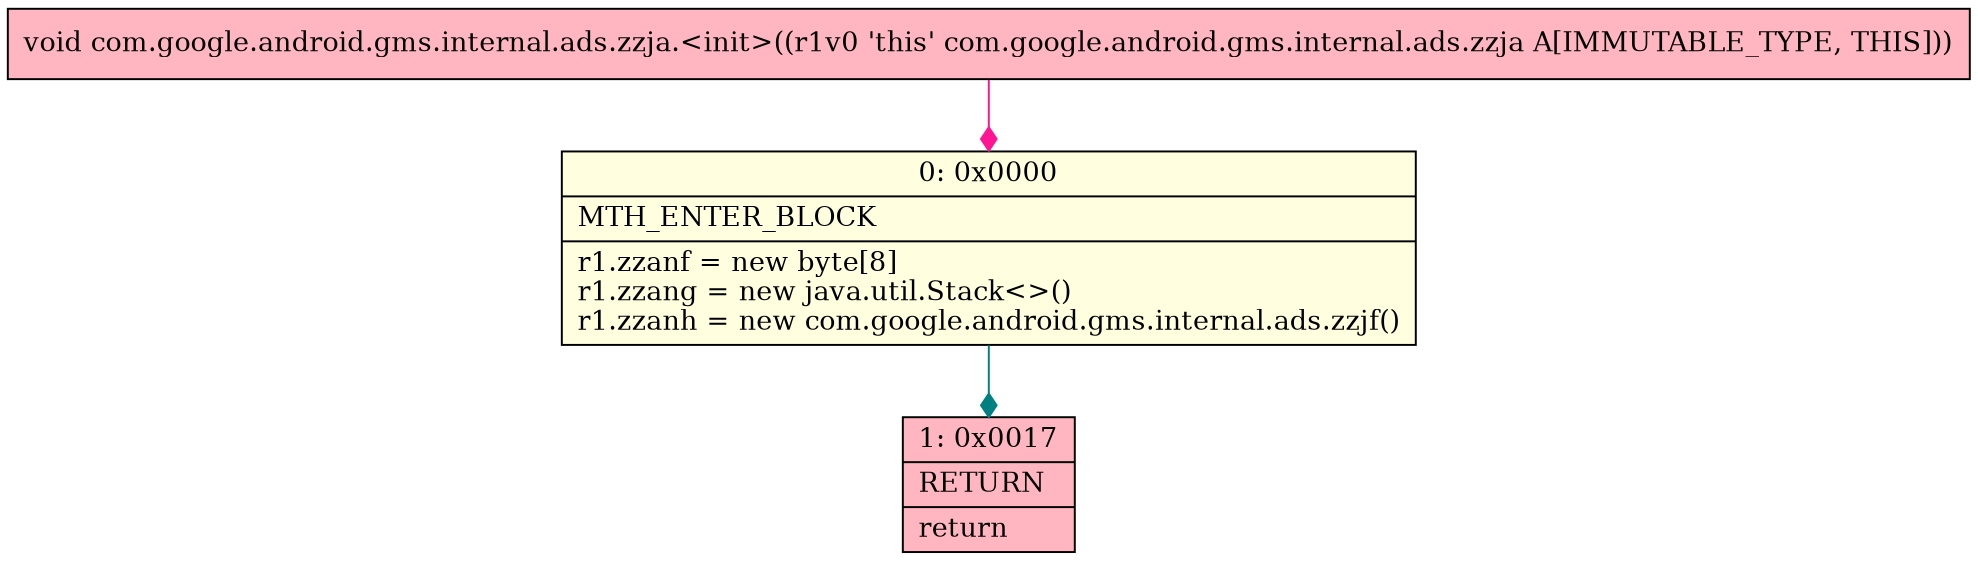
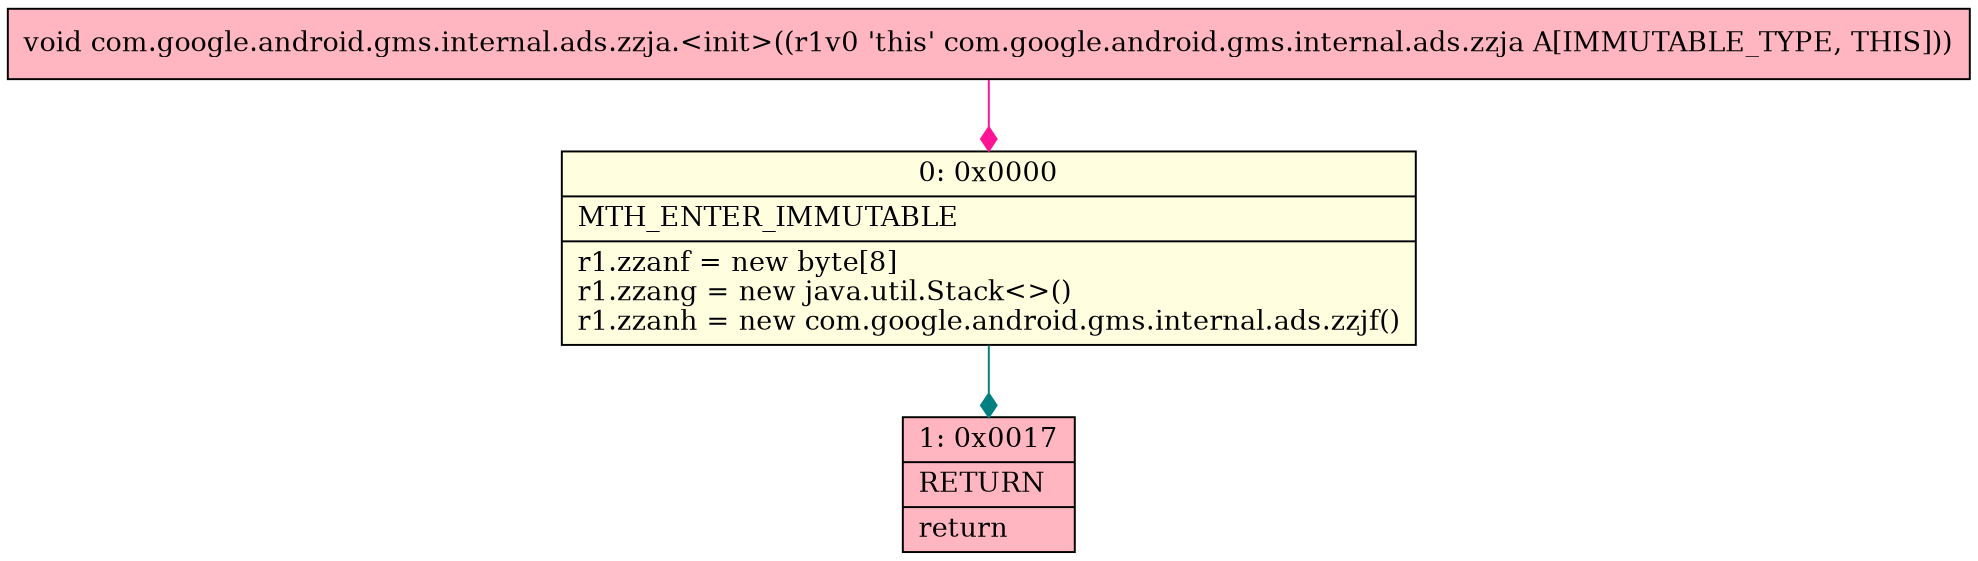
node "0: 0x0000": text "MTH_ENTER_BLOCK" -> "MTH_ENTER_IMMUTABLE"
